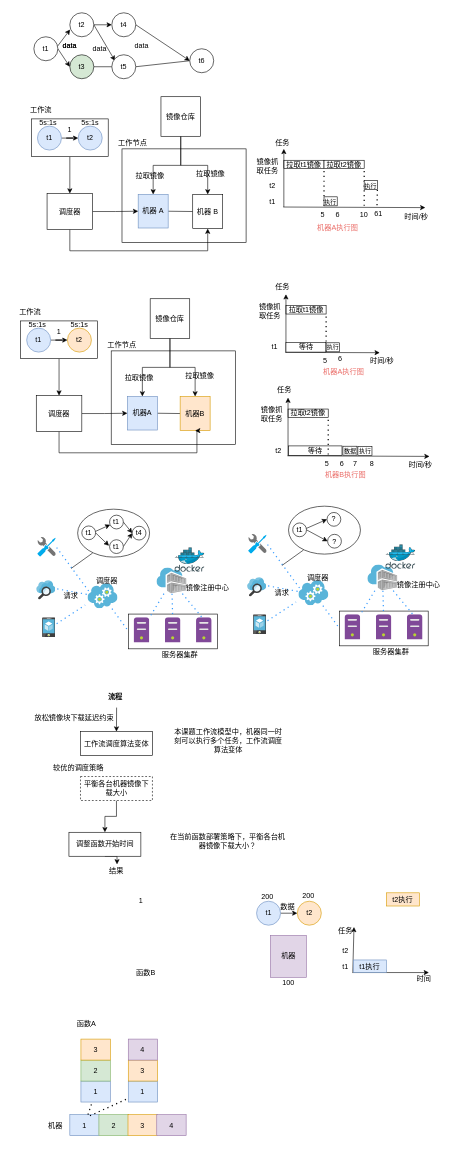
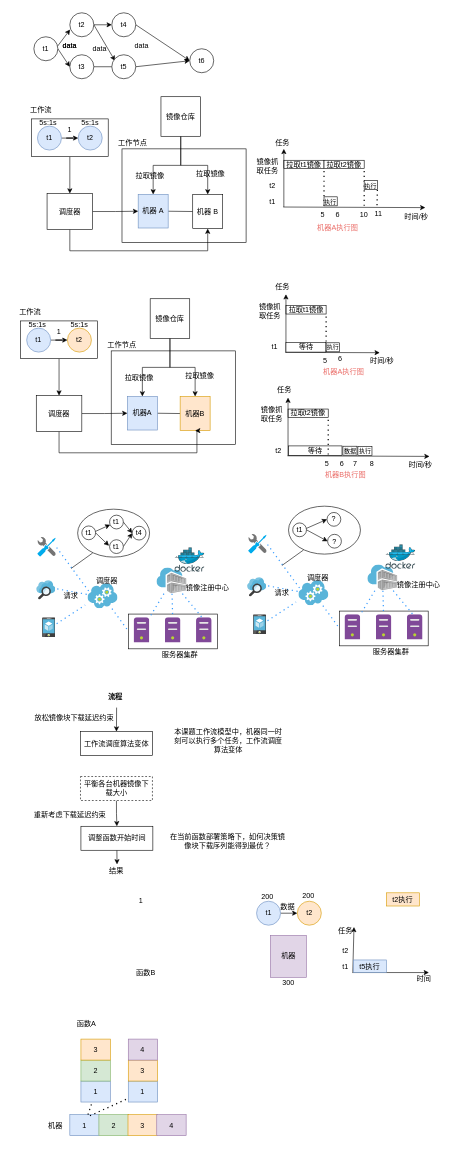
edge "t6" -- "t5": arrowhead none -> classic
node "t3": fillcolor #d5e8d4 -> #ffffff
node "61": label "61" -> "11"
node "较优的调度策略": removed
node "重新考虑下载延迟约束": added
node "在当前函数部署策略下，平衡各台机器镜像下载大小？": label "在当前函数部署策略下，平衡各台机器镜像下载大小？" -> "在当前函数部署策略下，如何决策镜像块下载序列能得到最优？"
node "调整函数开始时间": moved (105, 845) -> (117, 839)
node "t1执行": label "t1执行" -> "t5执行"
node "100": label "100" -> "300"
